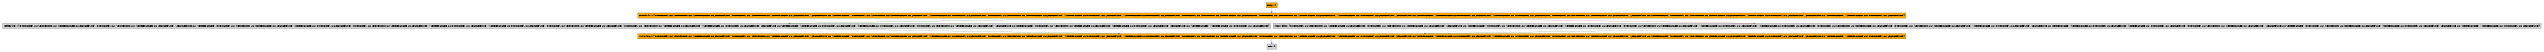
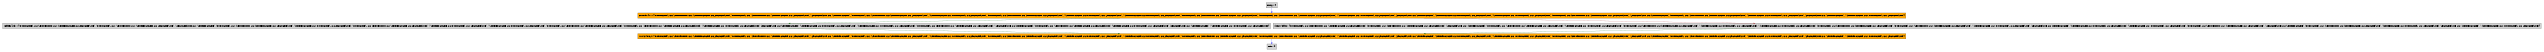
node "entry - []": fillcolor orange -> lightgrey
